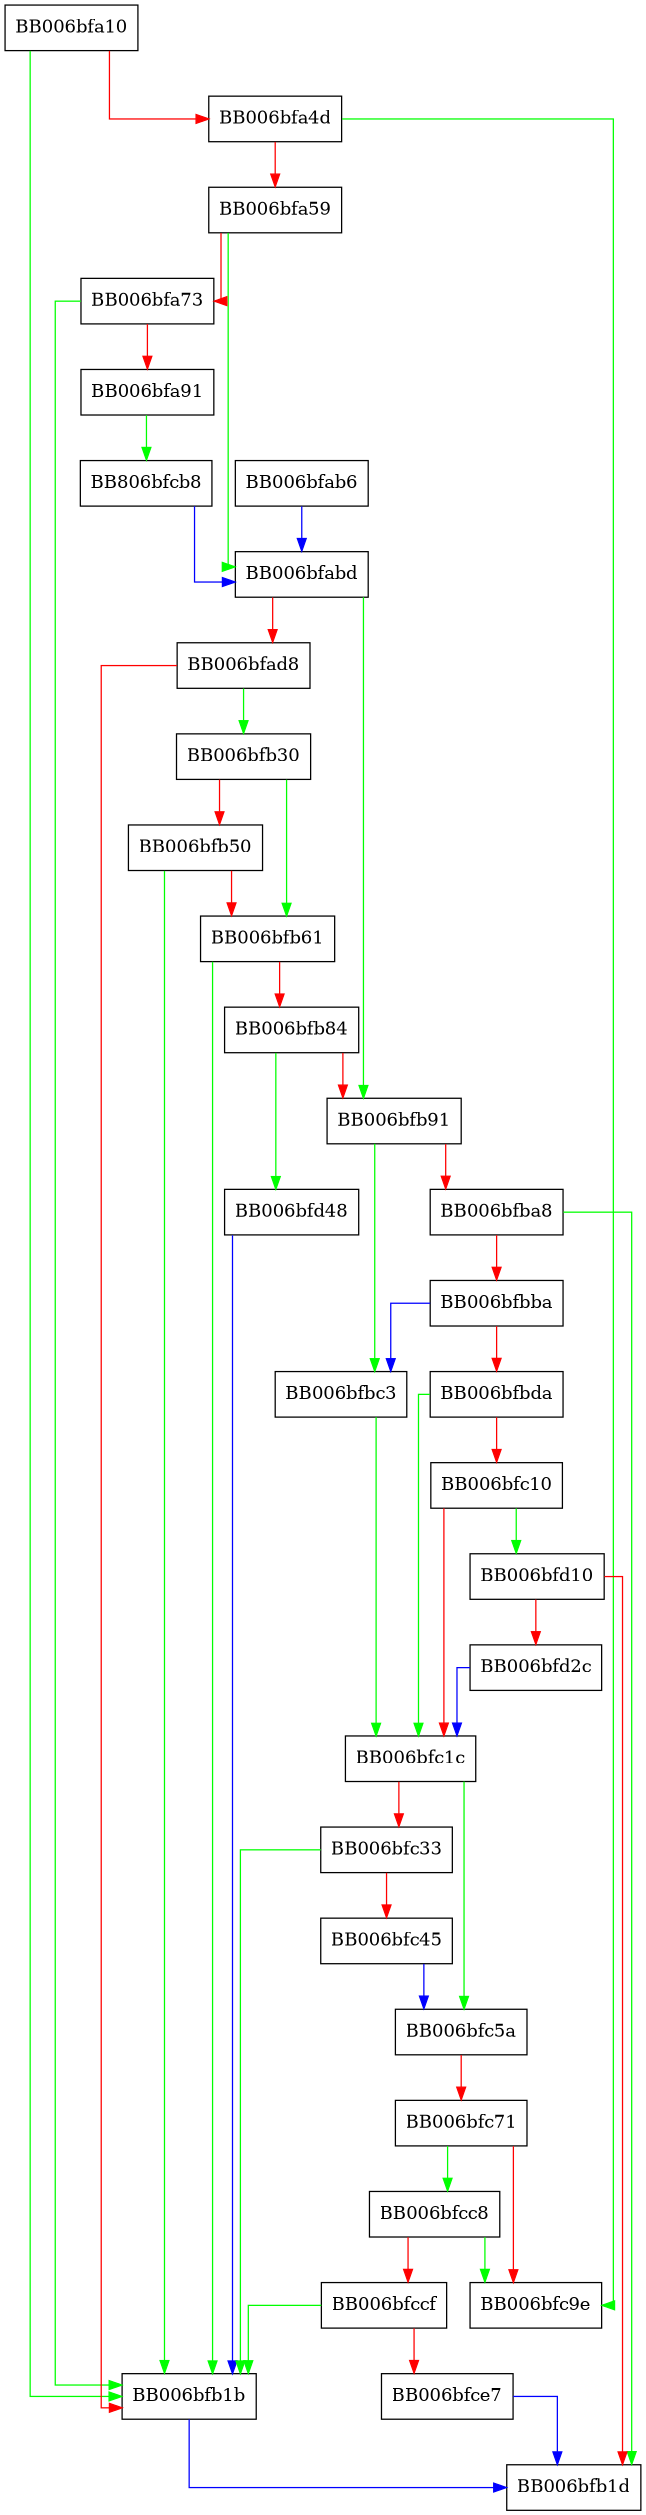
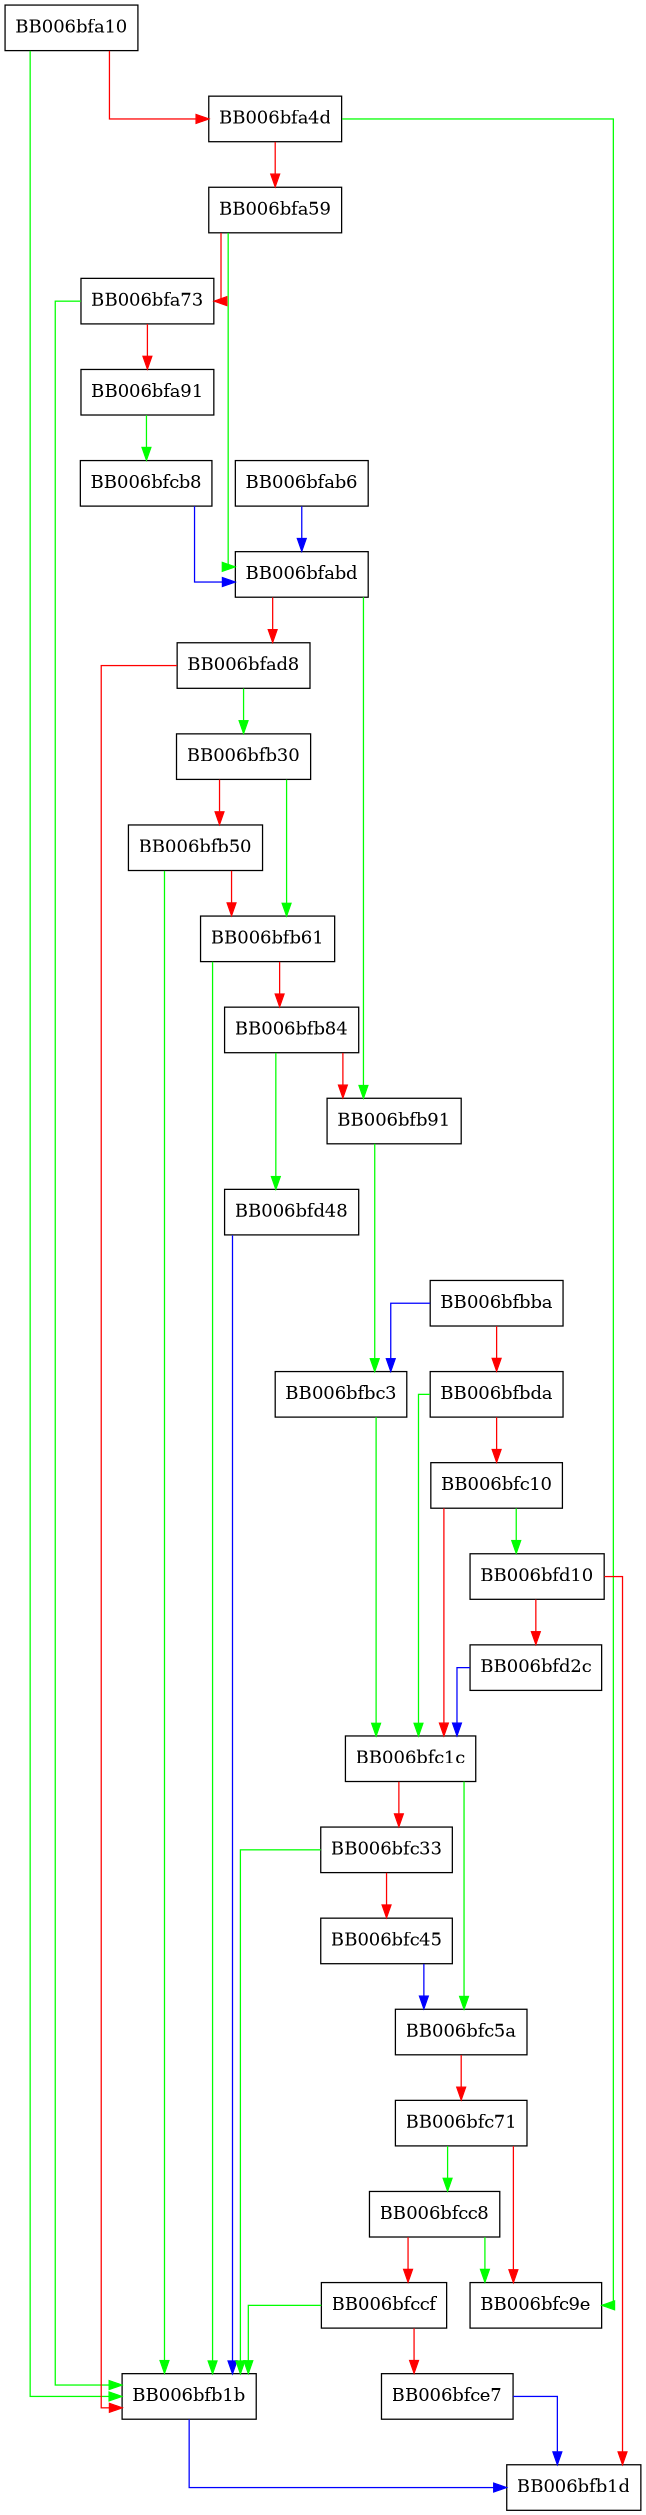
node "BB806bfcb8": label "BB806bfcb8" -> "BB006bfcb8"
node "BB006bfba8": removed
